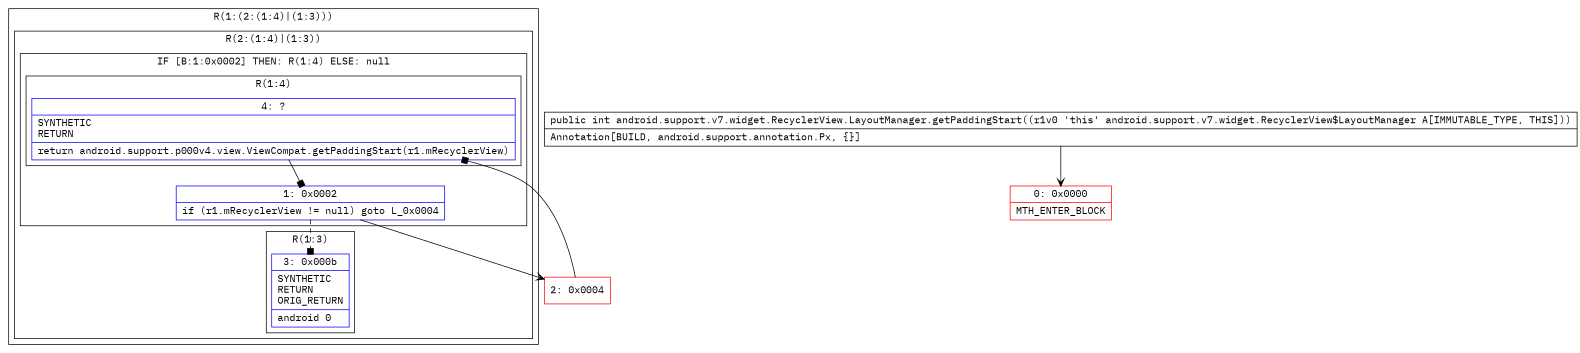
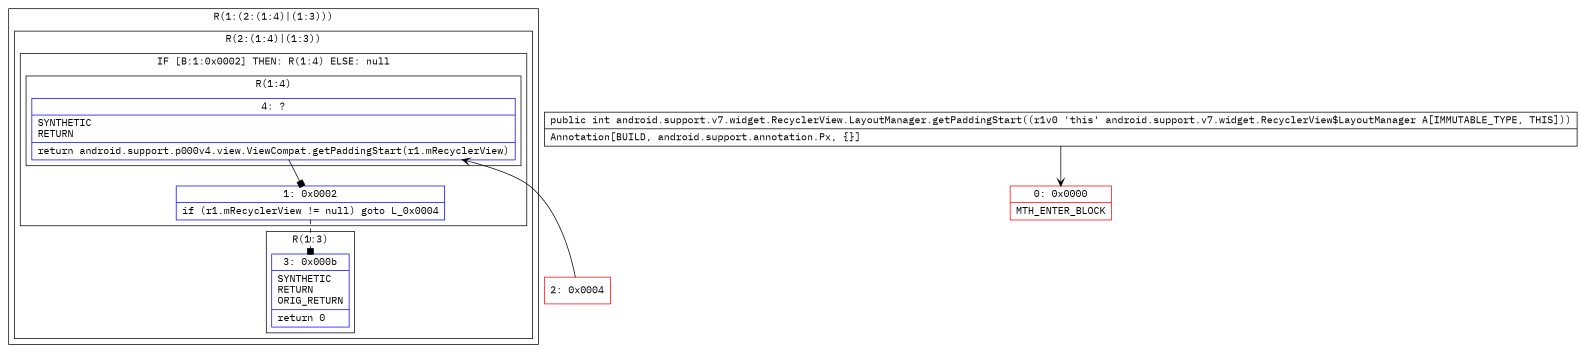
edge "2: 0x0004" -> "4: ?": arrowhead box -> vee
edge "1: 0x0002" -> "2: 0x0004": removed
node "3: 0x000b": text "android 0" -> "return 0"
